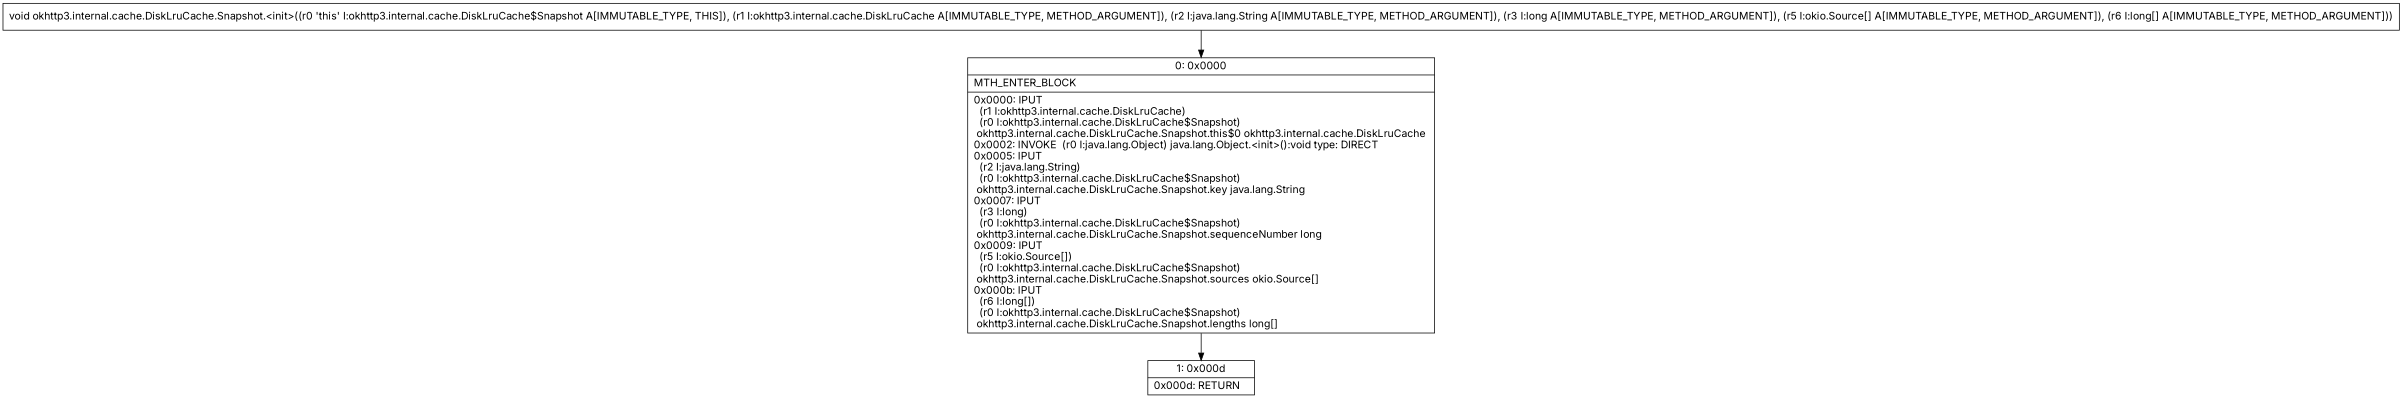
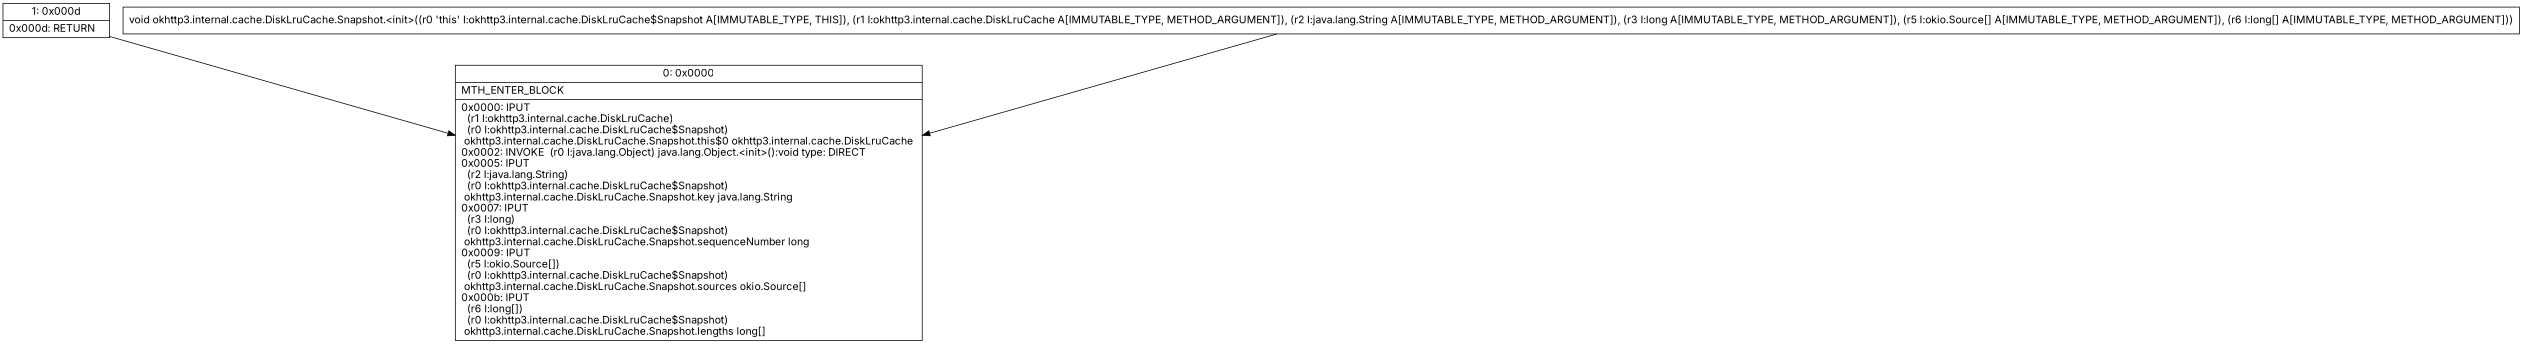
edge "0: 0x0000" -> "1: 0x000d": reversed
